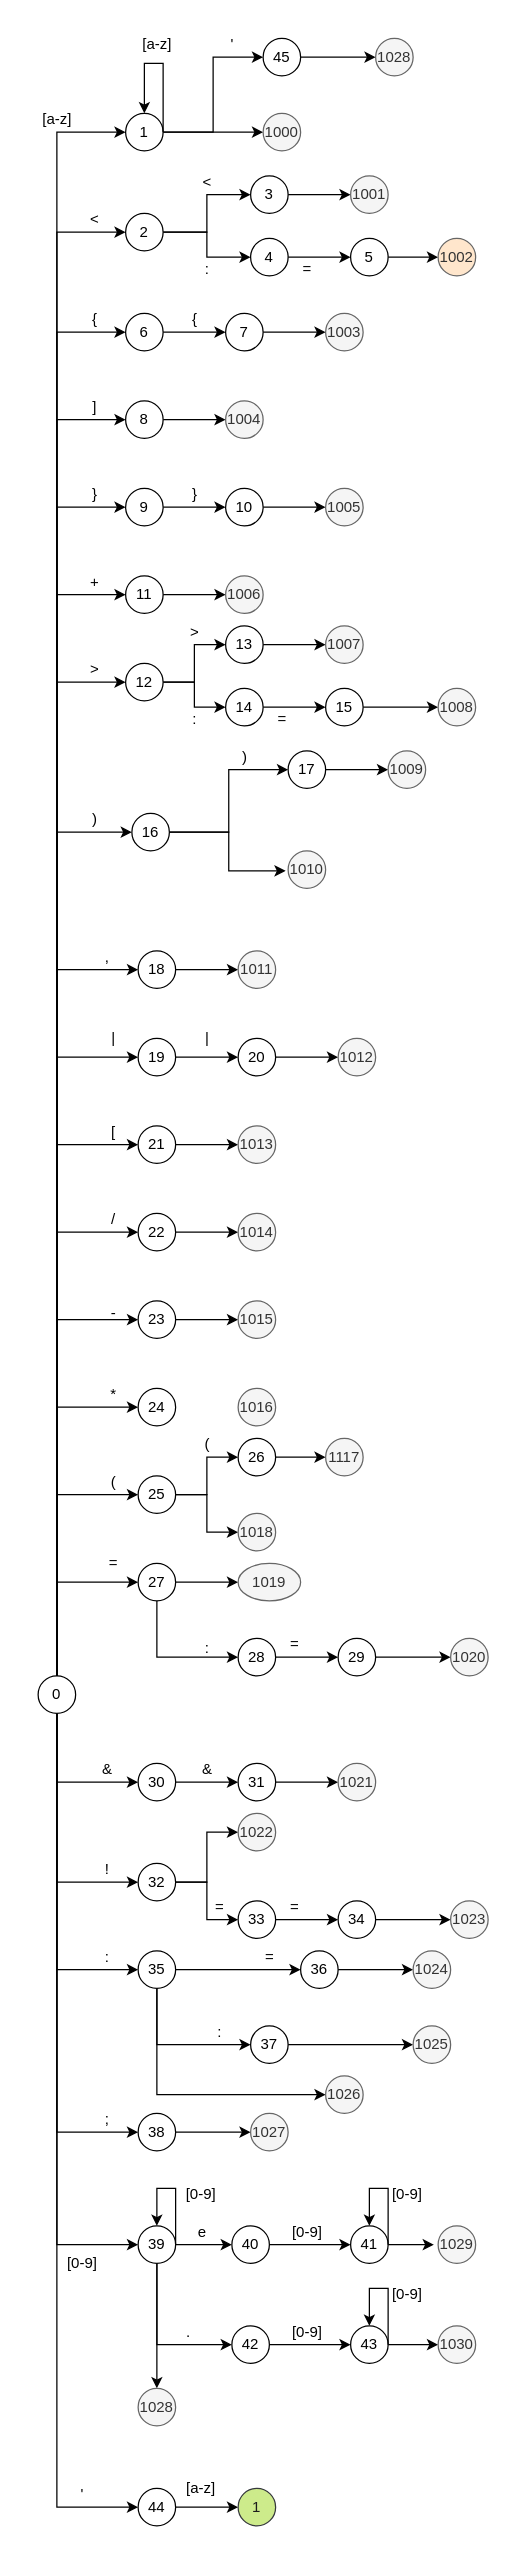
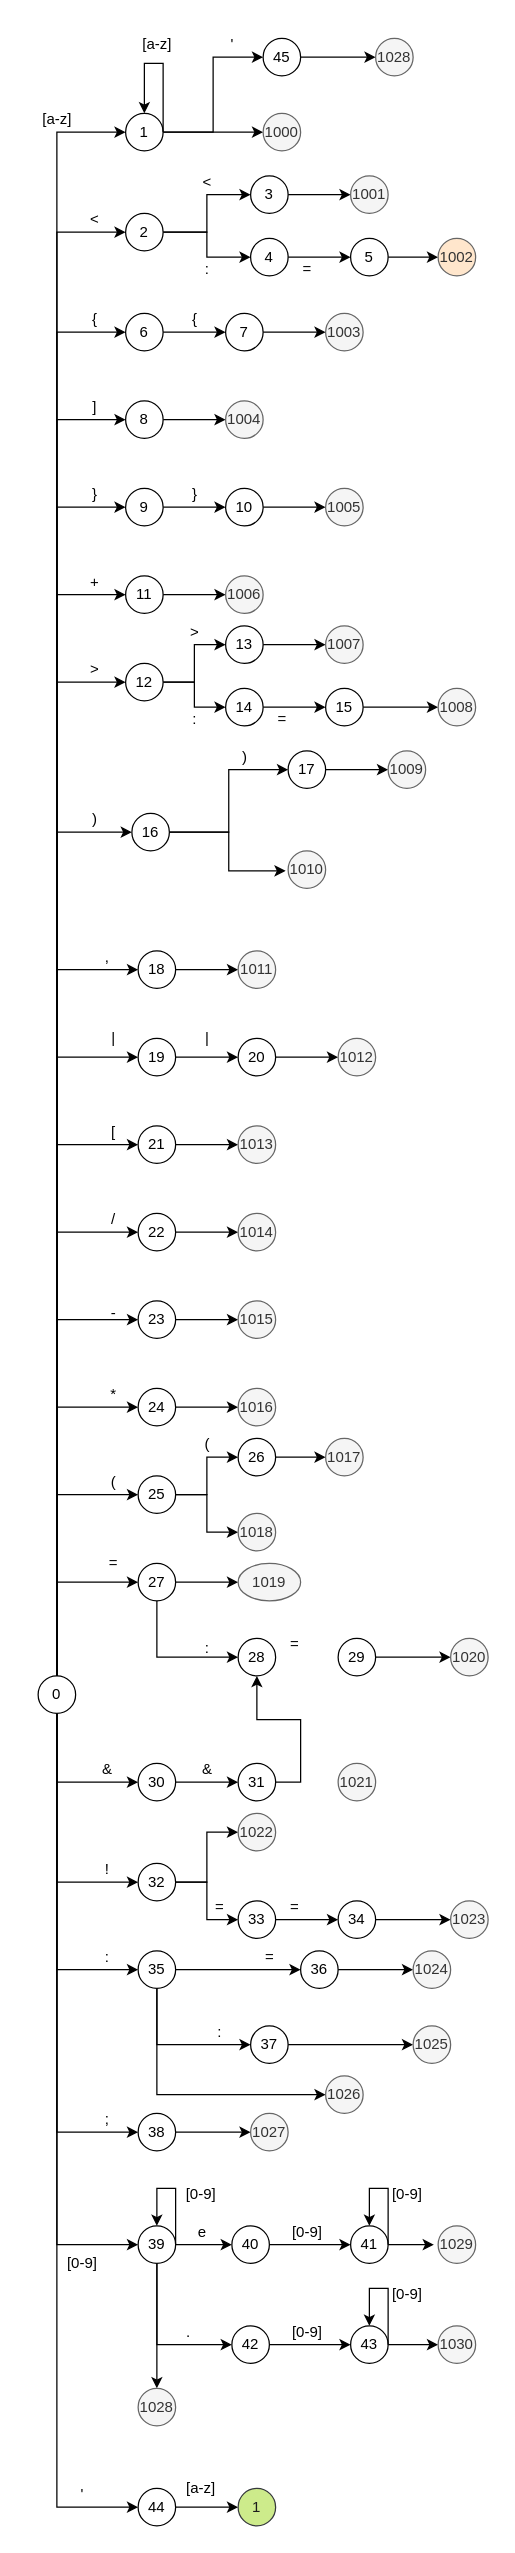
edge "24" -> "1016": added
node "1117": label "1117" -> "1017"
edge "28" -> "29": removed
edge "31" -> "1021": now "31" -> "28"
